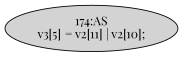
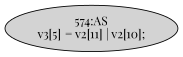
node "174:AS v3[5] = v2[11] | v2[10];": label "174:AS v3[5] = v2[11] | v2[10];" -> "574:AS v3[5] = v2[11] | v2[10];"
